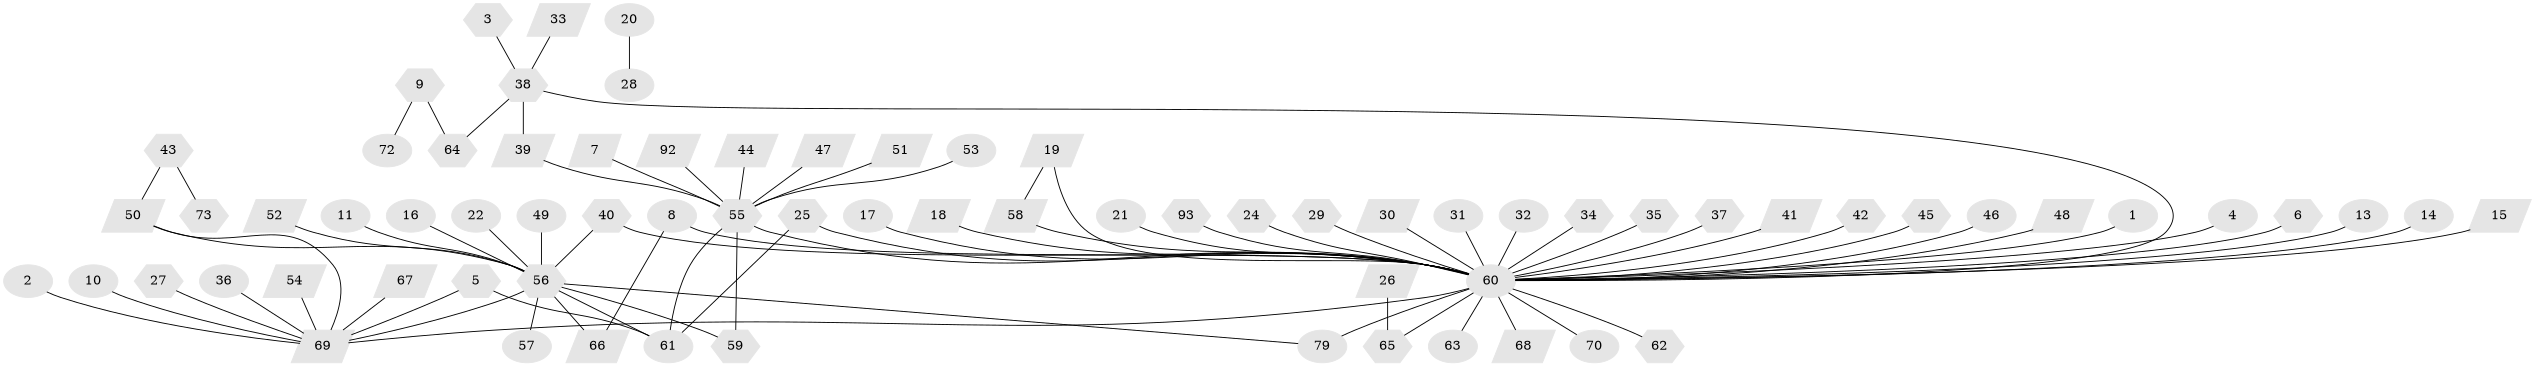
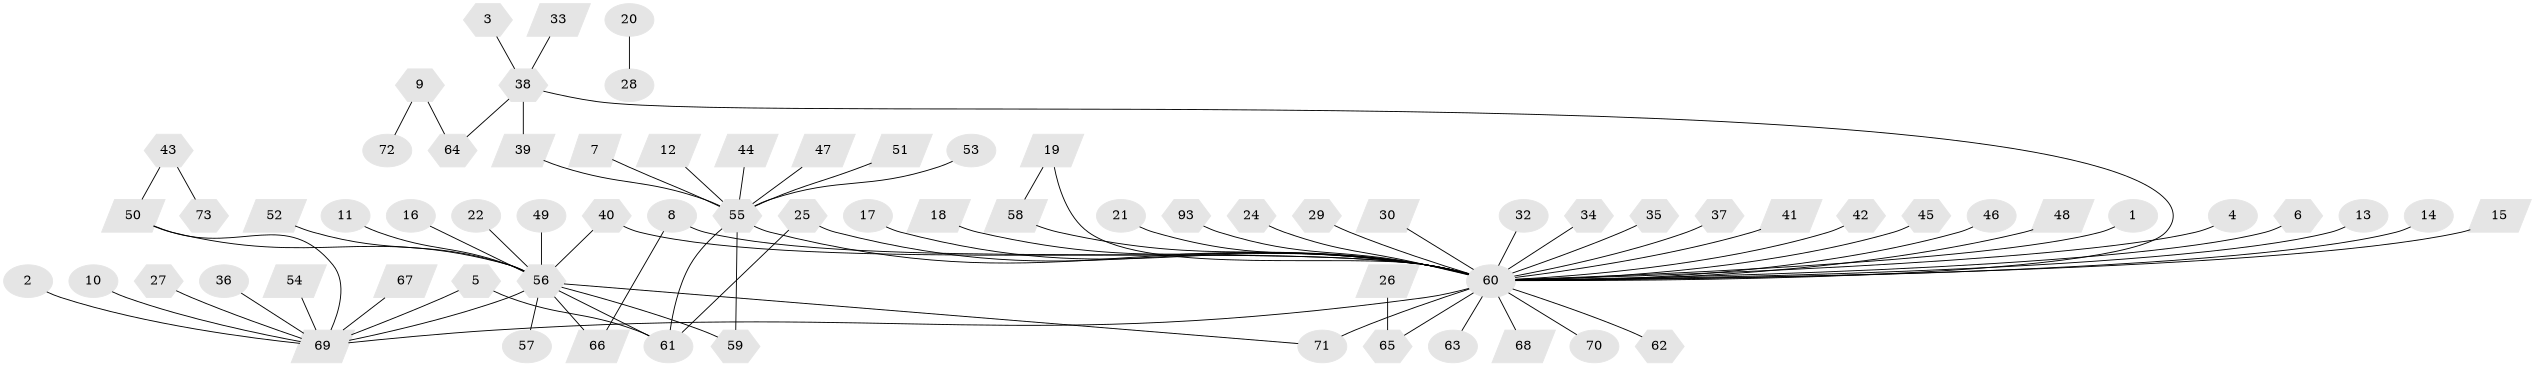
node "92": label "92" -> "12"
node "31": removed
node "79": label "79" -> "71"
